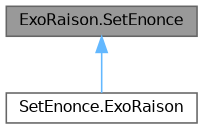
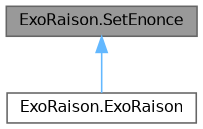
node "SetEnonce.ExoRaison": label "SetEnonce.ExoRaison" -> "ExoRaison.ExoRaison"
